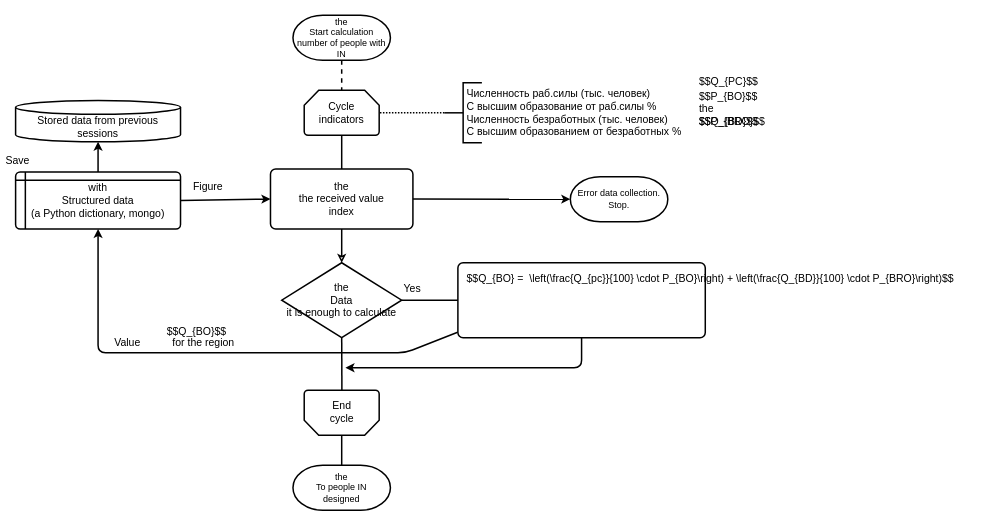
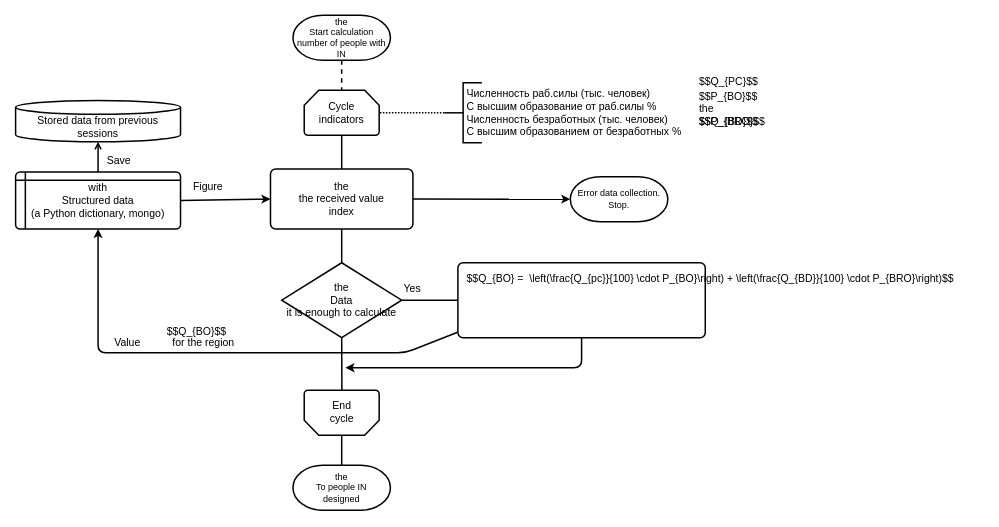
edge "with Structured data (a Python dictionary, mongo)" -> "Stored data from previous sessions": arrowhead classic -> open
node "Save": moved (42, 160) -> (143, 160)
edge "the the received value index" -> "the Data it is enough to calculate": arrowhead classic -> none
